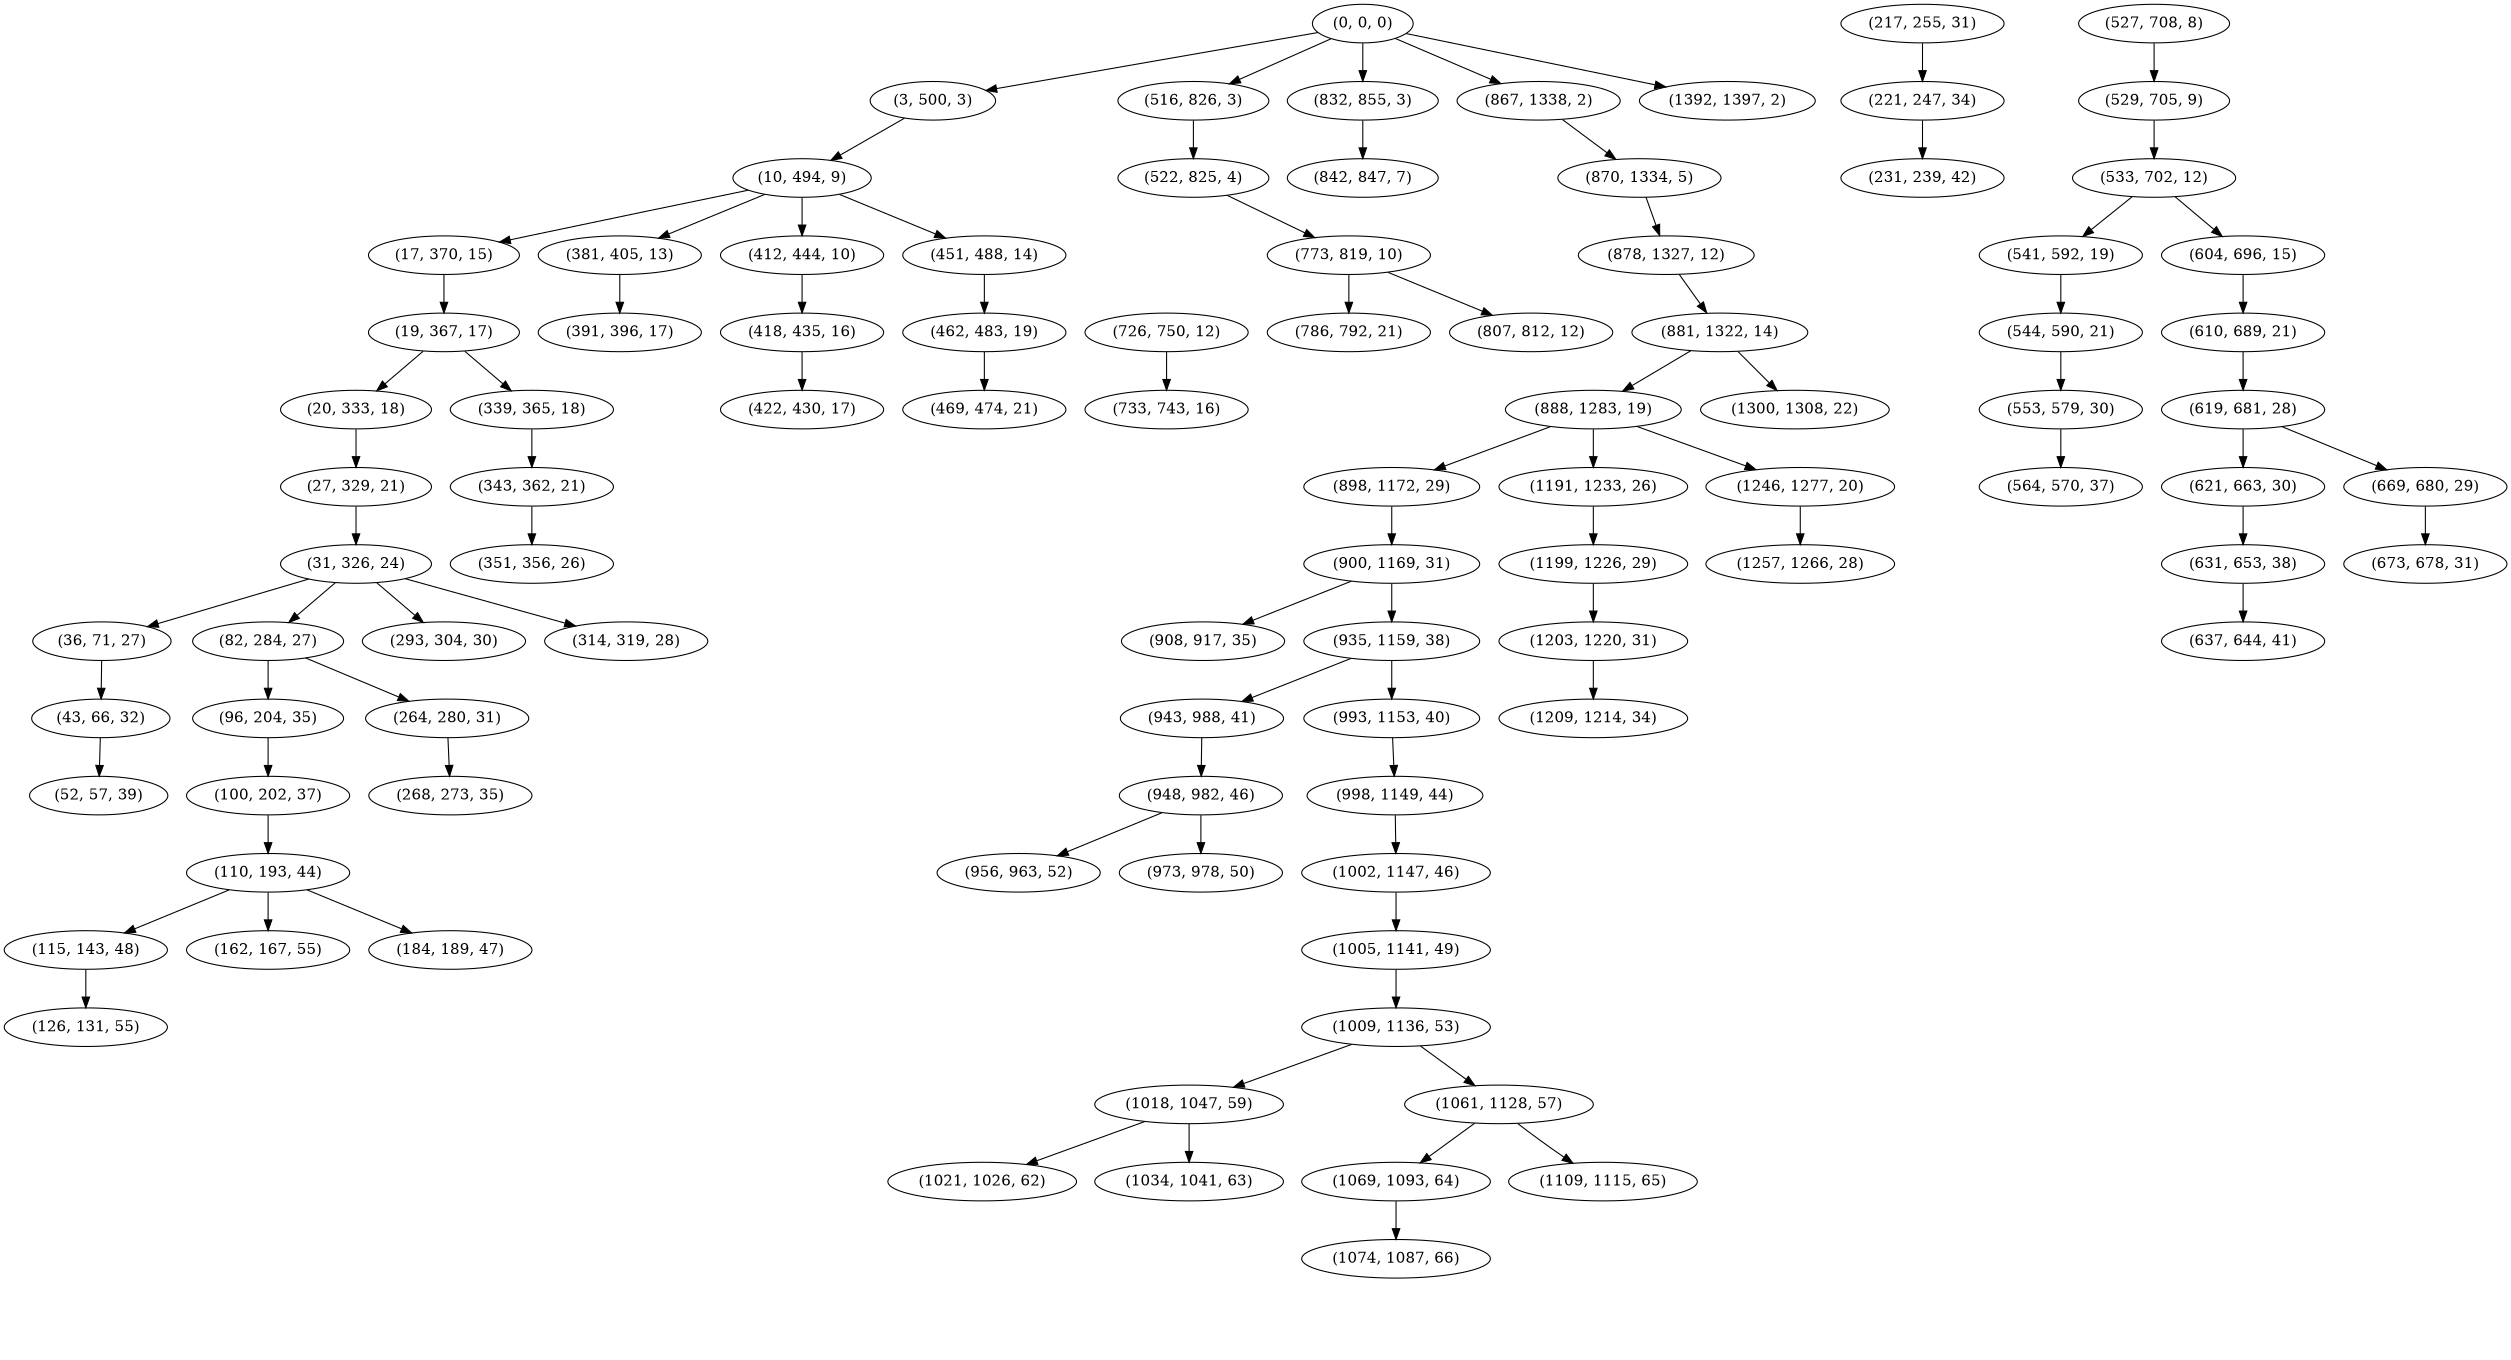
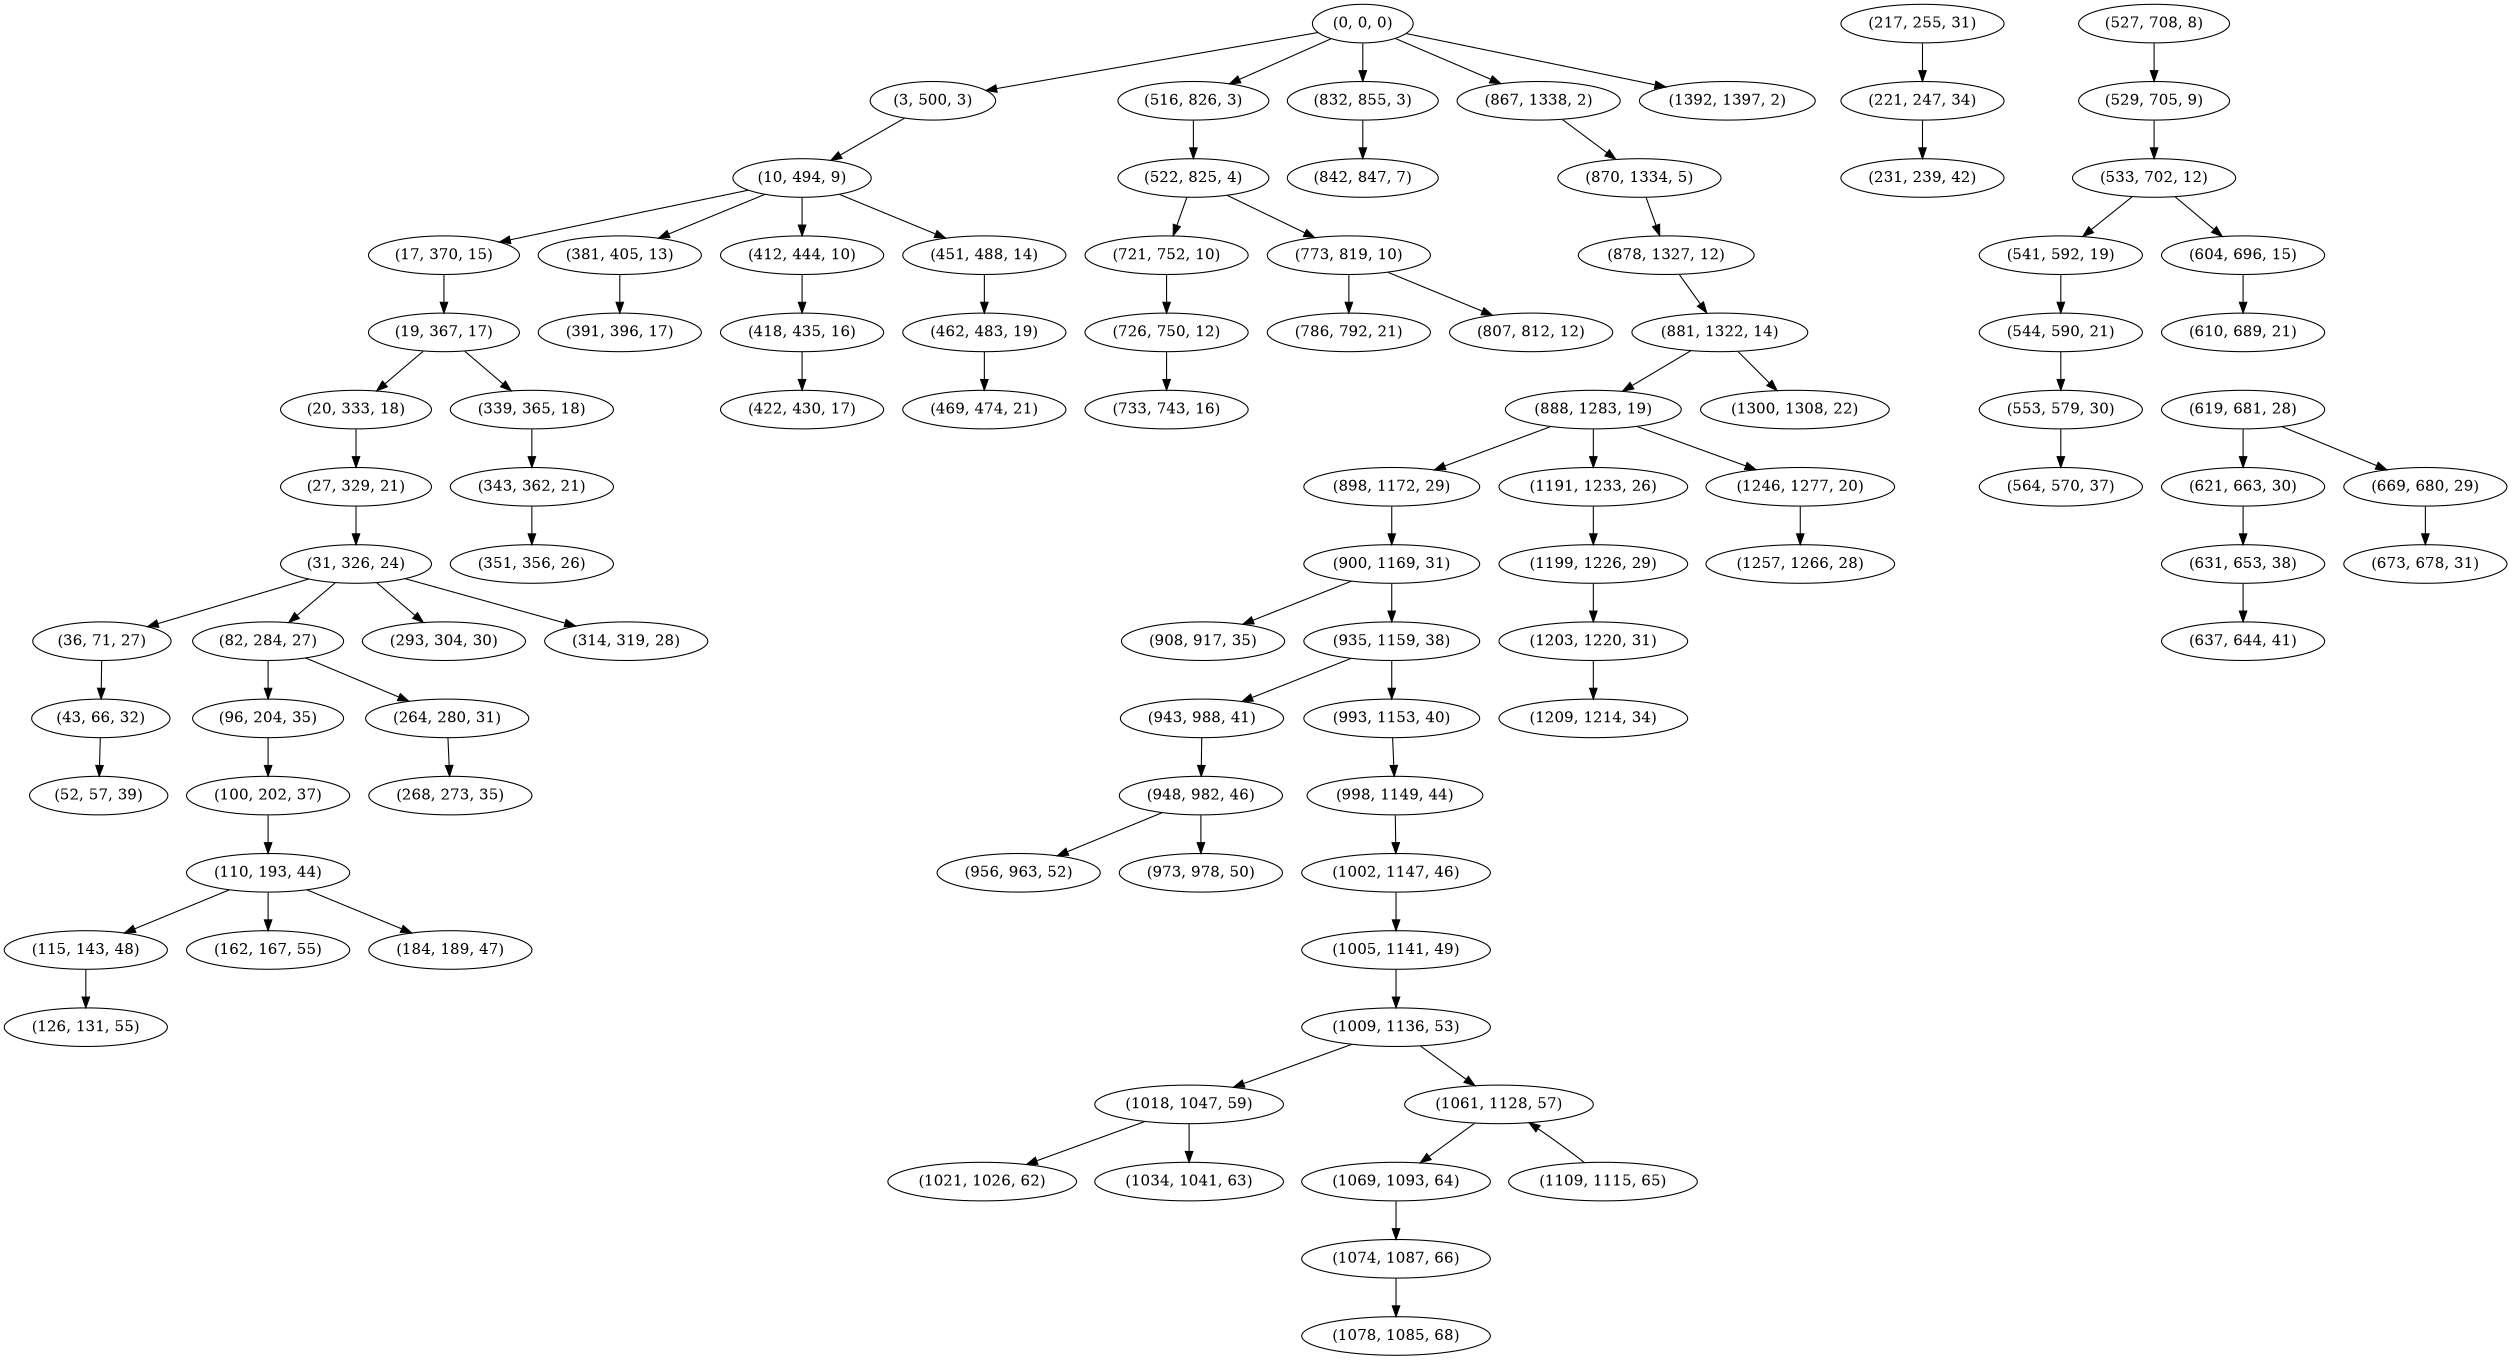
node "(721, 752, 10)": added
edge "(610, 689, 21)" -> "(619, 681, 28)": removed
edge "(1061, 1128, 57)" -> "(1109, 1115, 65)": reversed
node "(1078, 1085, 68)": added
